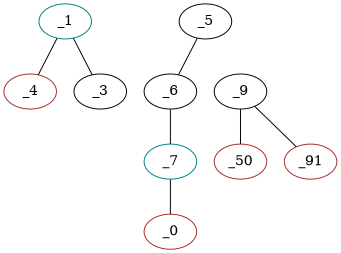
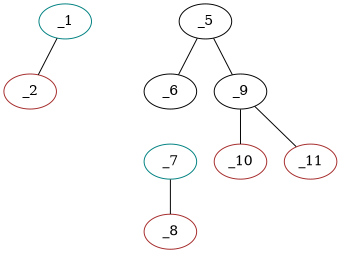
edge "_5" -- "_9": added
node "_4": label "_4" -> "_2"
node "_3": removed
edge "_6" -- "_7": removed
node "_50": label "_50" -> "_10"
node "_91": label "_91" -> "_11"
node "_0": label "_0" -> "_8"
